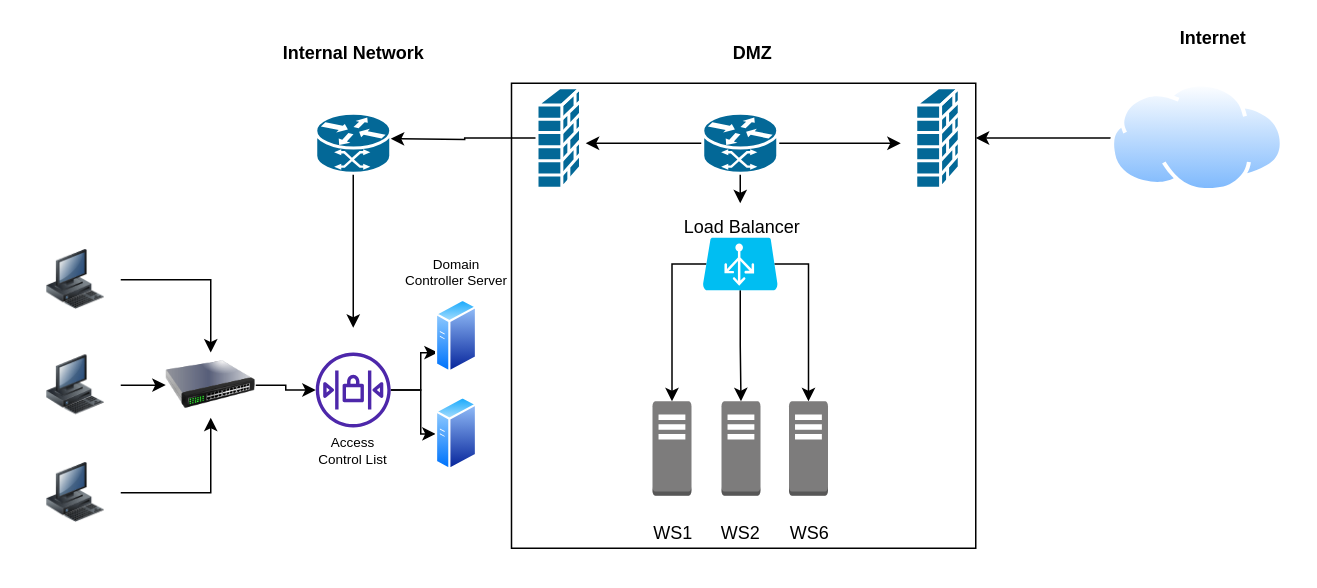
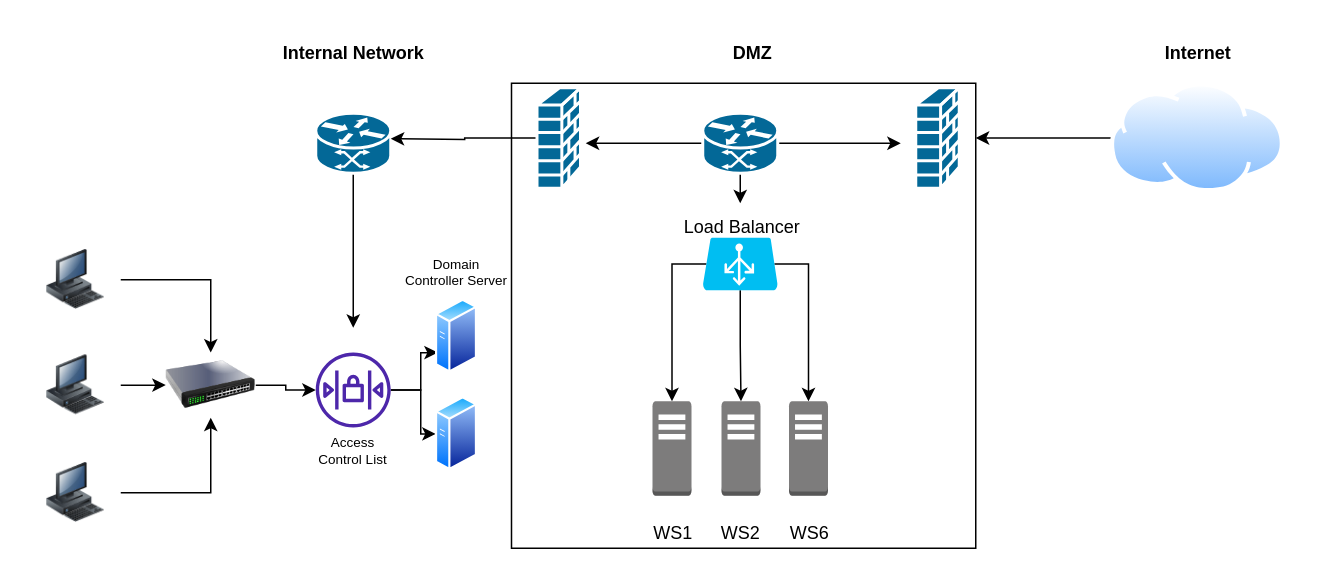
node "Internet": moved (1213, 38) -> (1198, 53)
